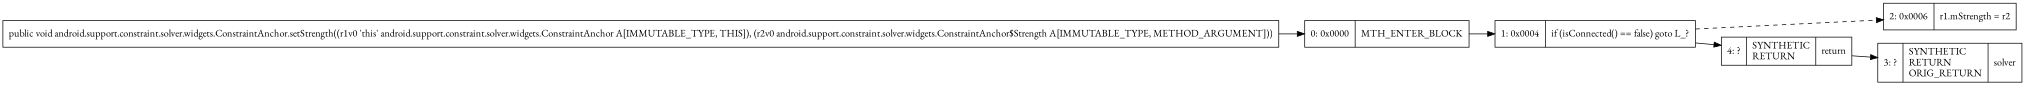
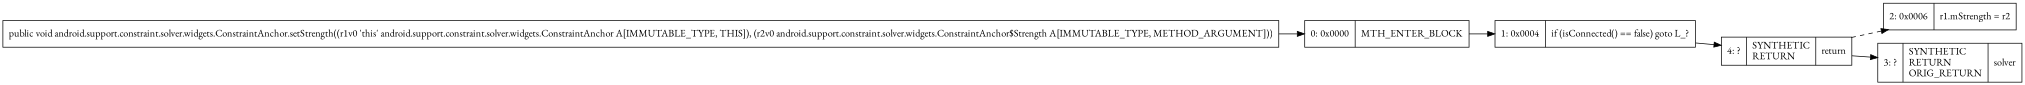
edge "1: 0x0004" -> "2: 0x0006": now "4: ?" -> "2: 0x0006"
